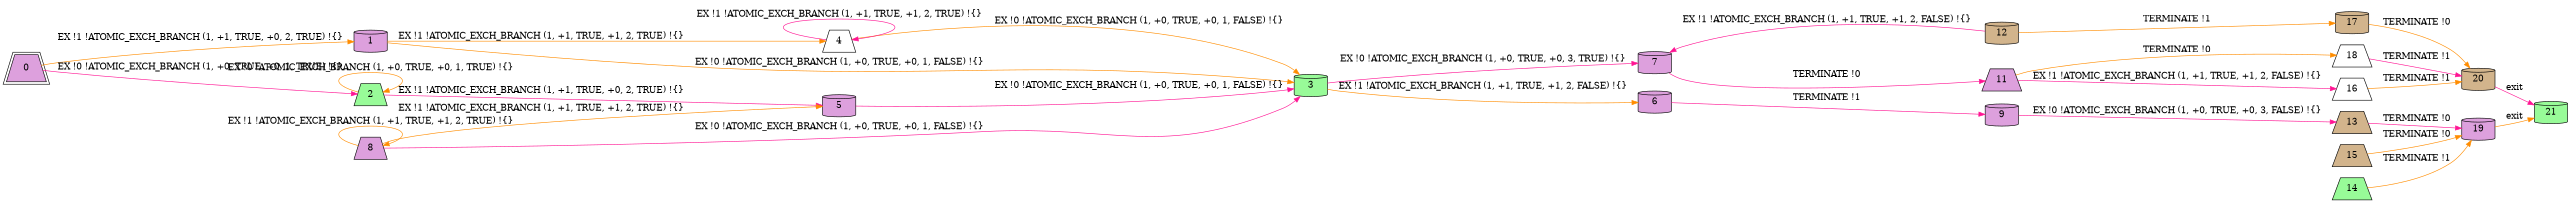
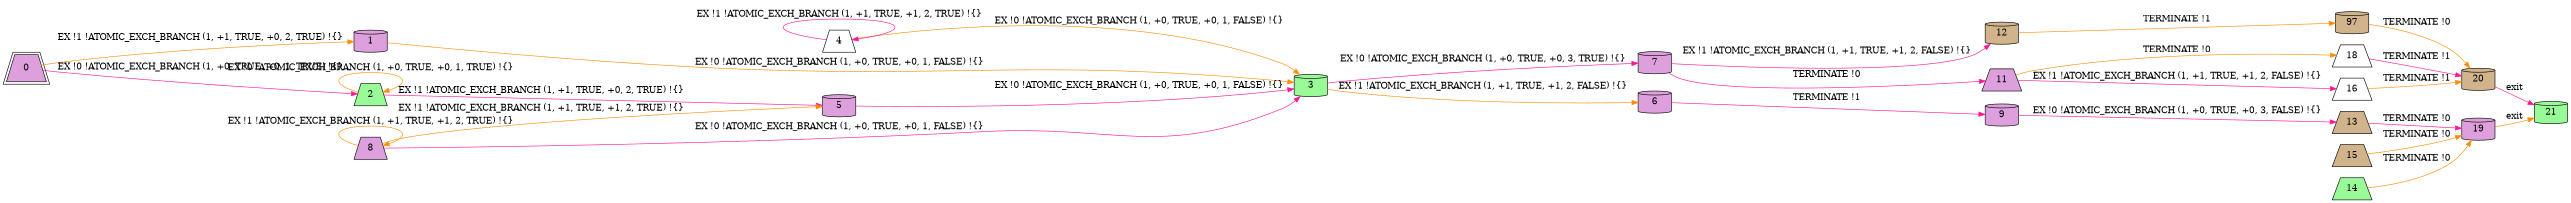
node "17": label "17" -> "97"
edge "12" -> "7": reversed
edge "1" -> "4": removed, label "EX !1 !ATOMIC_EXCH_BRANCH (1, +1, TRUE, +1, 2, TRUE) !{}"
edge "14" -> "19": label "TERMINATE !1" -> "TERMINATE !0"
